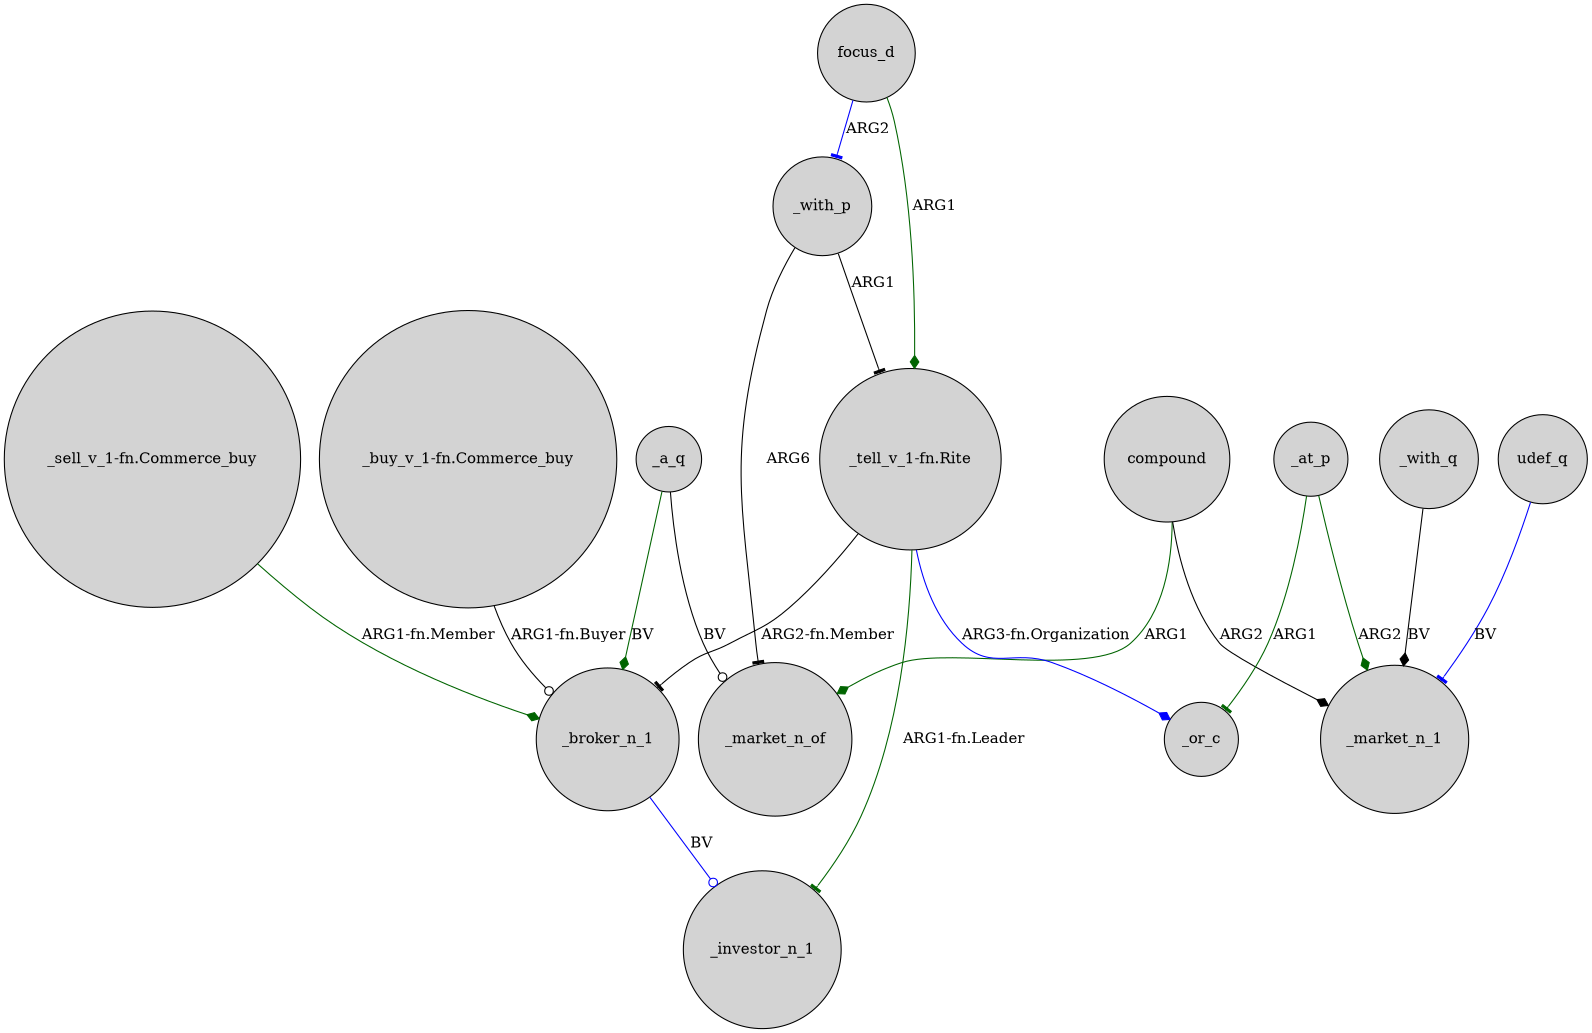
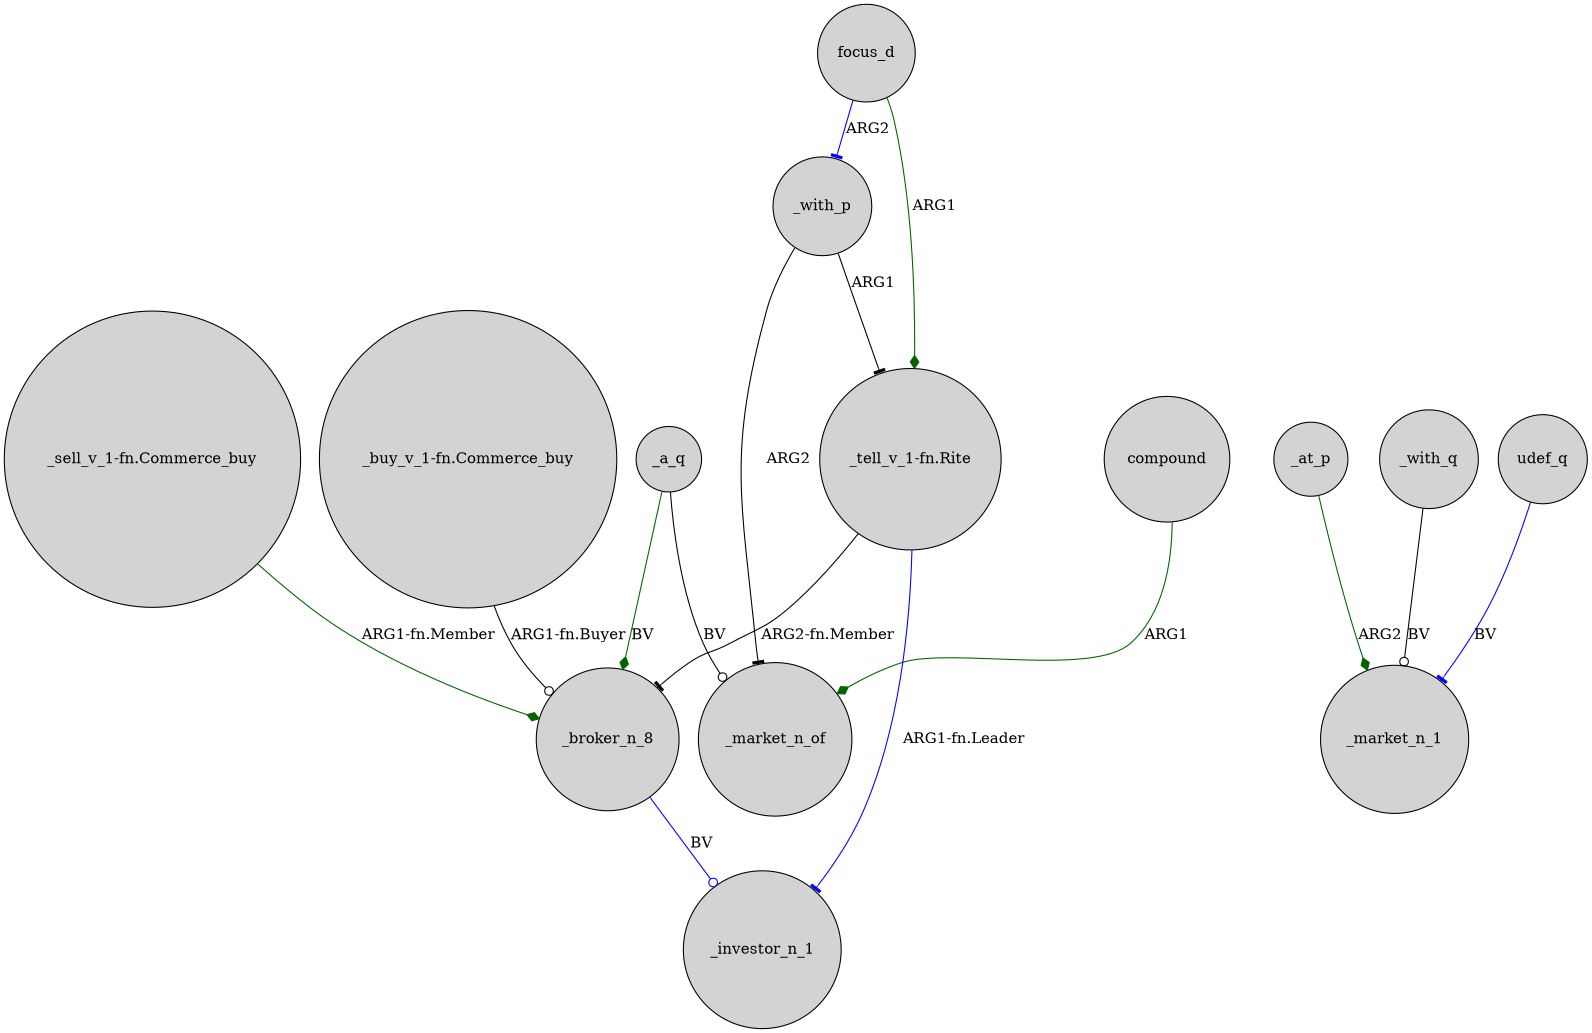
edge "_with_p" -> "_market_n_of": label "ARG6" -> "ARG2"
edge "_with_q" -> "_market_n_1": arrowhead diamond -> odot
edge "compound" -> "_market_n_1": removed, label "ARG2"
edge "_tell_v_1-fn.Rite" -> "_investor_n_1": color darkgreen -> blue
node "_broker_n_1": label "_broker_n_1" -> "_broker_n_8"
node "_or_c": removed
